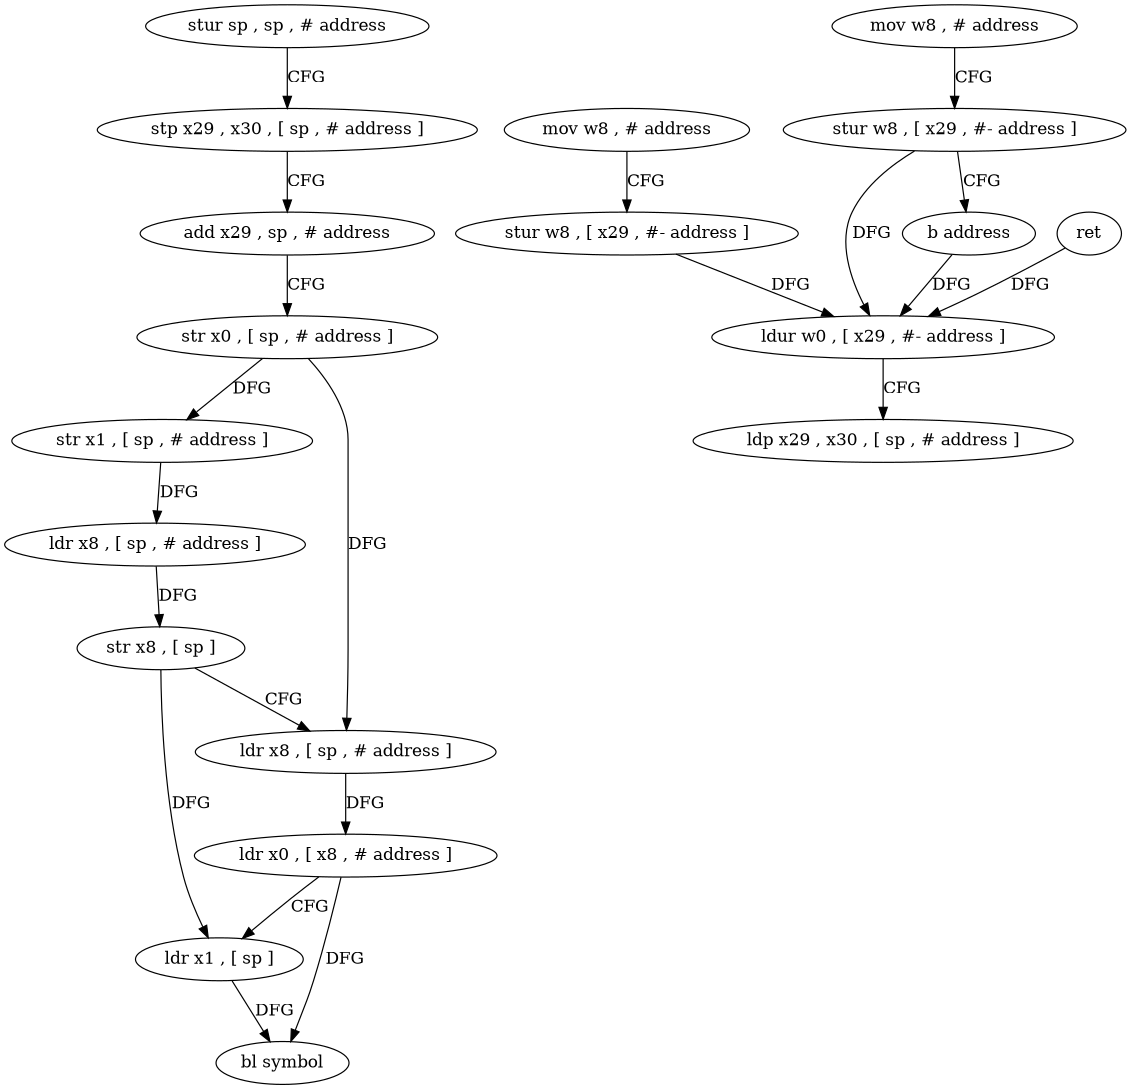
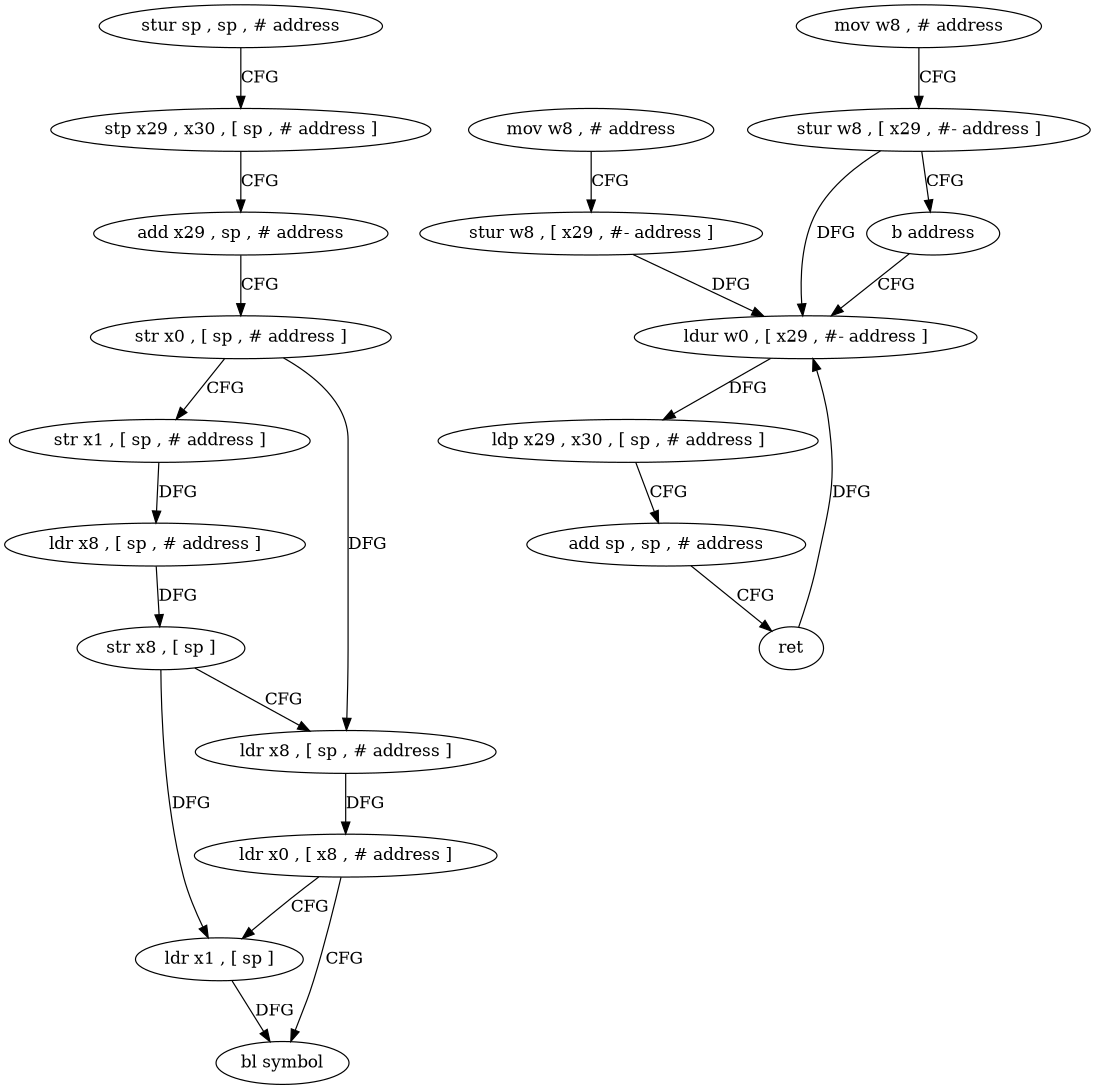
edge "b address" -> "ldur w0 , [ x29 , #- address ]": label "DFG" -> "CFG"
edge "str x0 , [ sp , # address ]" -> "str x1 , [ sp , # address ]": label "DFG" -> "CFG"
edge "ldur w0 , [ x29 , #- address ]" -> "ldp x29 , x30 , [ sp , # address ]": label "CFG" -> "DFG"
node "add sp , sp , # address": added
edge "ldr x0 , [ x8 , # address ]" -> "bl symbol": label "DFG" -> "CFG"
